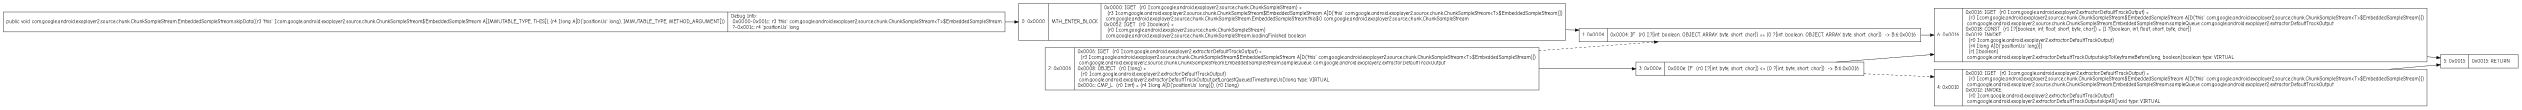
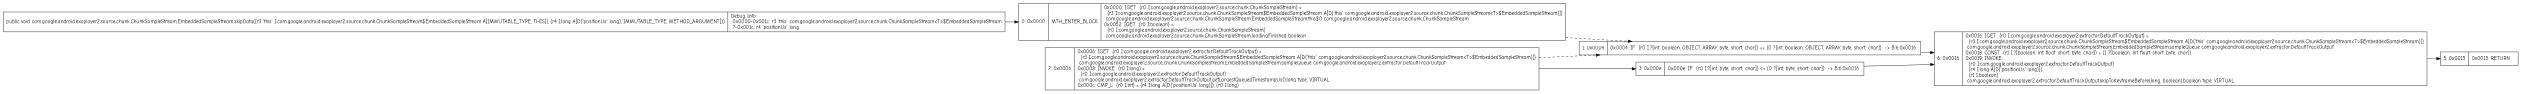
edge "0: 0x0000" -> "1: 0x0004": style solid -> dashed
node "2: 0x0006": text "0x0008: OBJECT  (r0 I:long) =" -> "0x0008: INVOKE  (r0 I:long) ="
node "4: 0x0010": removed
